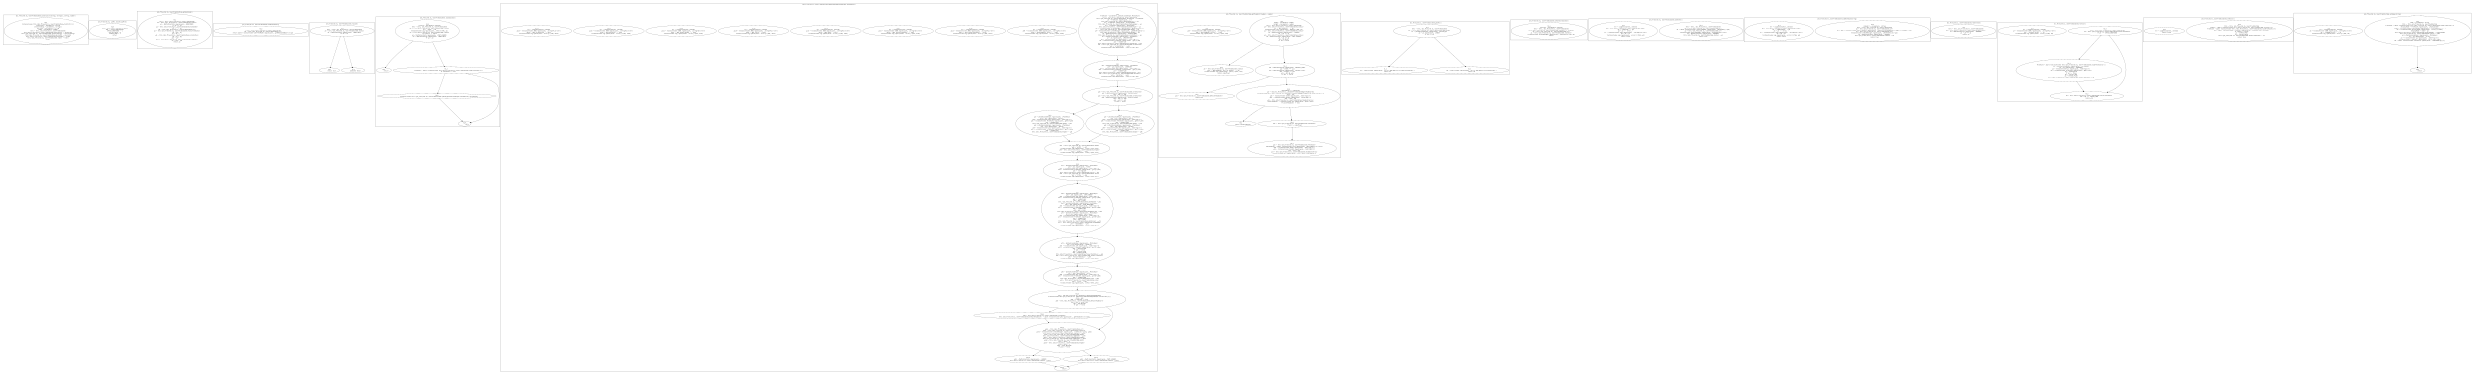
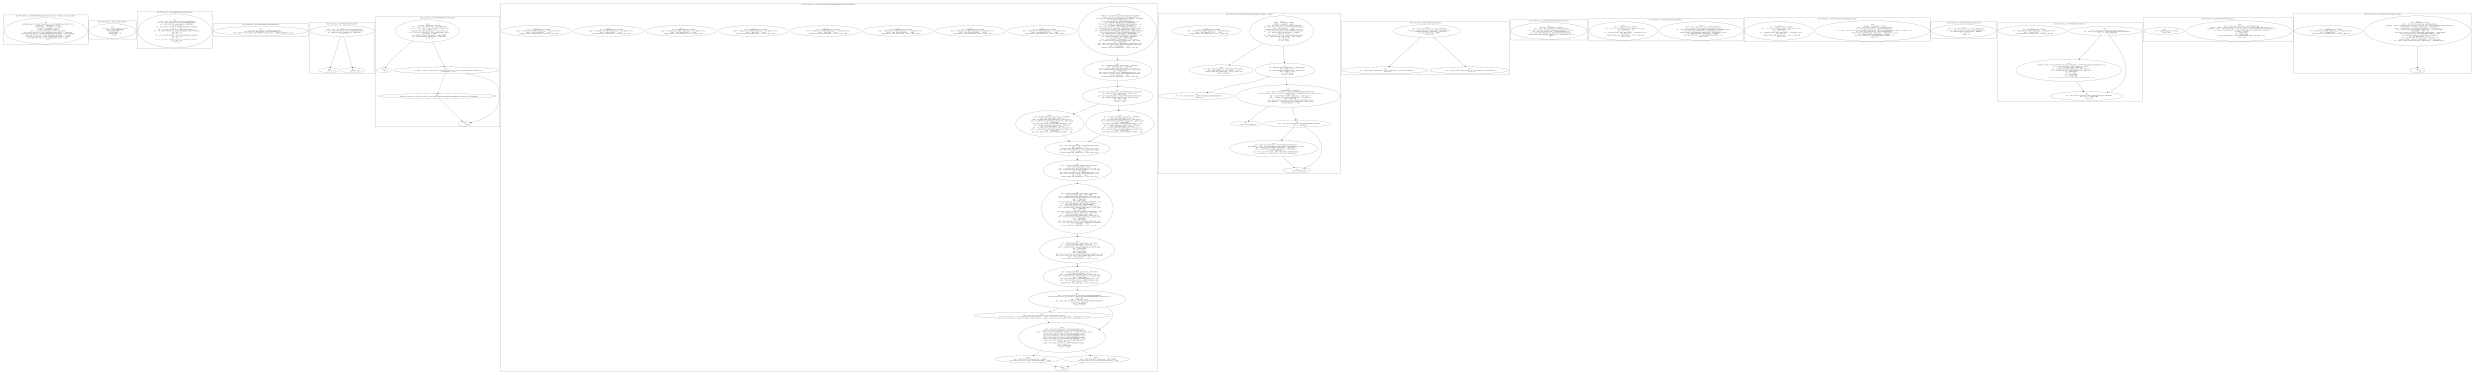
node "id:9 return newThumbnail": added
